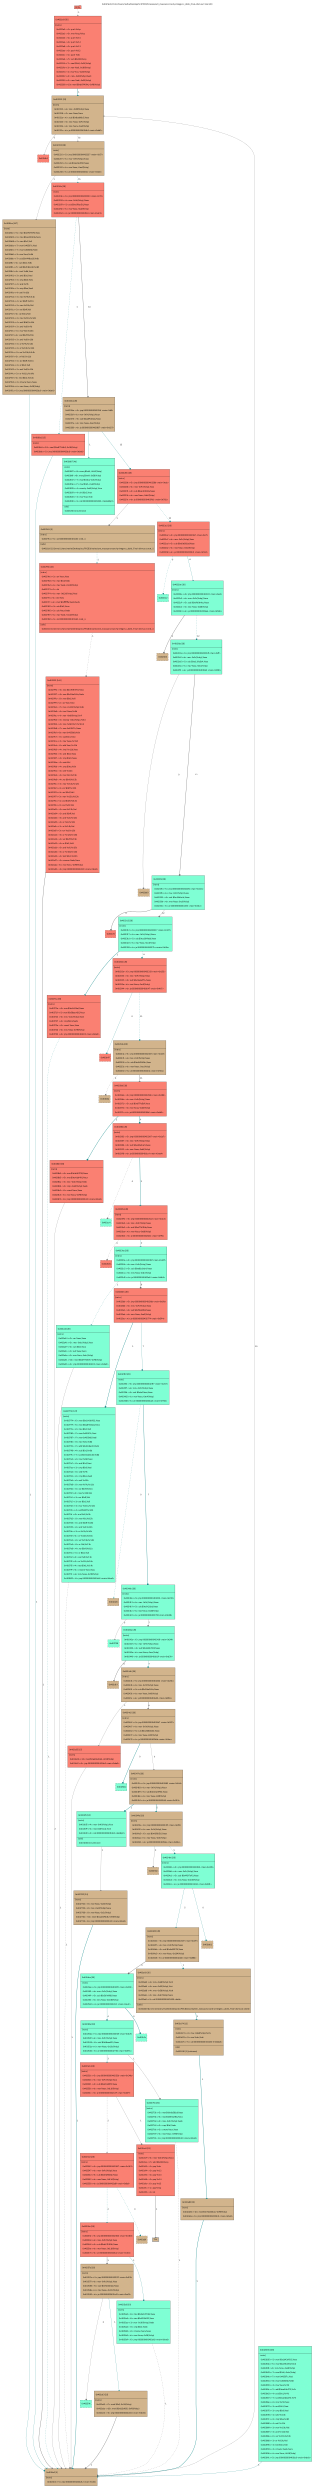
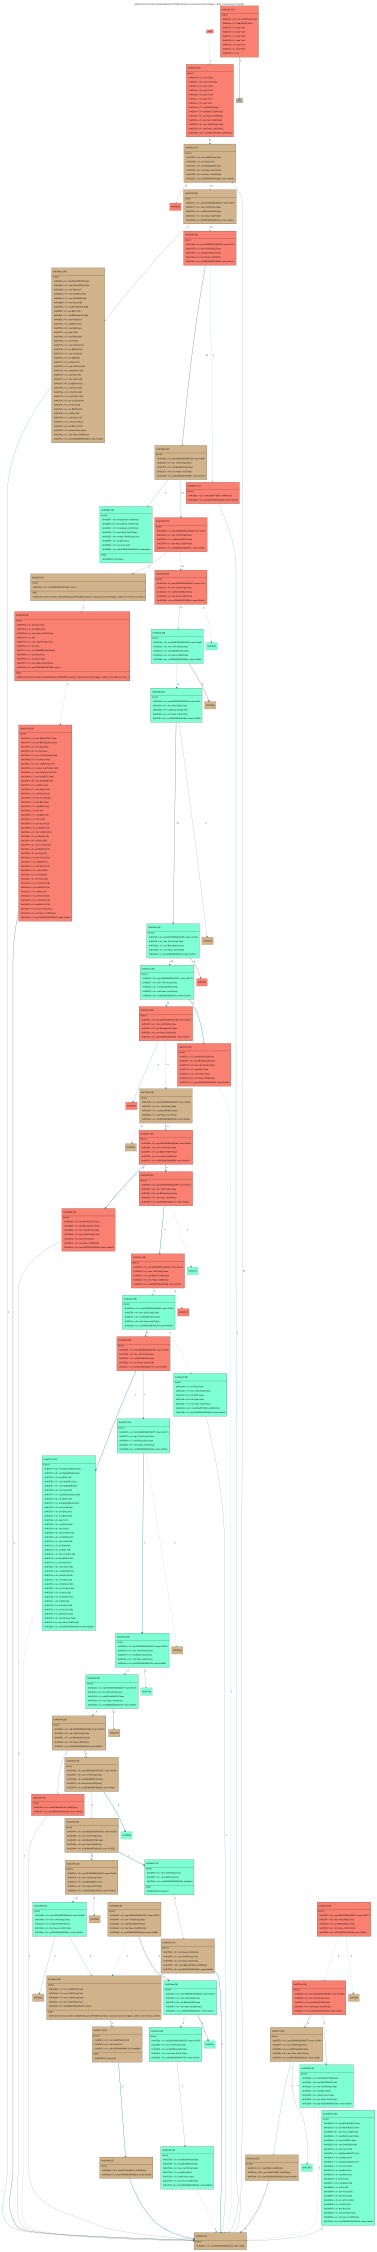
edge "0x4024b6 [28]" -> "0x4024d2 [28]": now "0x4024b6 [28]" -> "0x402a60 [20]"
node "0x402526 [28]": removed
